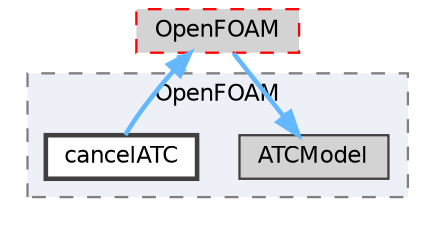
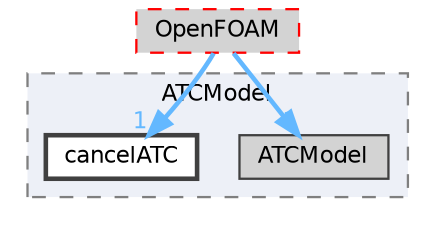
cluster "OpenFOAM": label "OpenFOAM" -> "ATCModel"
edge "cancelATC" -> "OpenFOAM": reversed
